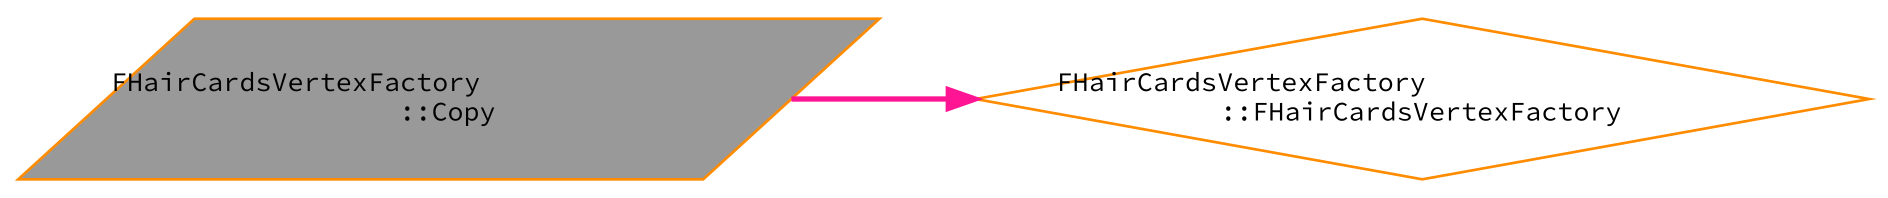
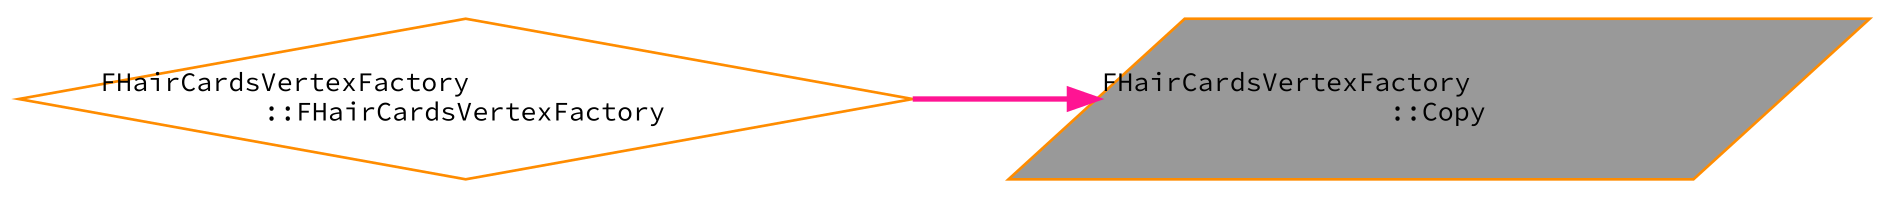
edge "FHairCardsVertexFactory ::Copy" -> "FHairCardsVertexFactory ::FHairCardsVertexFactory": reversed
